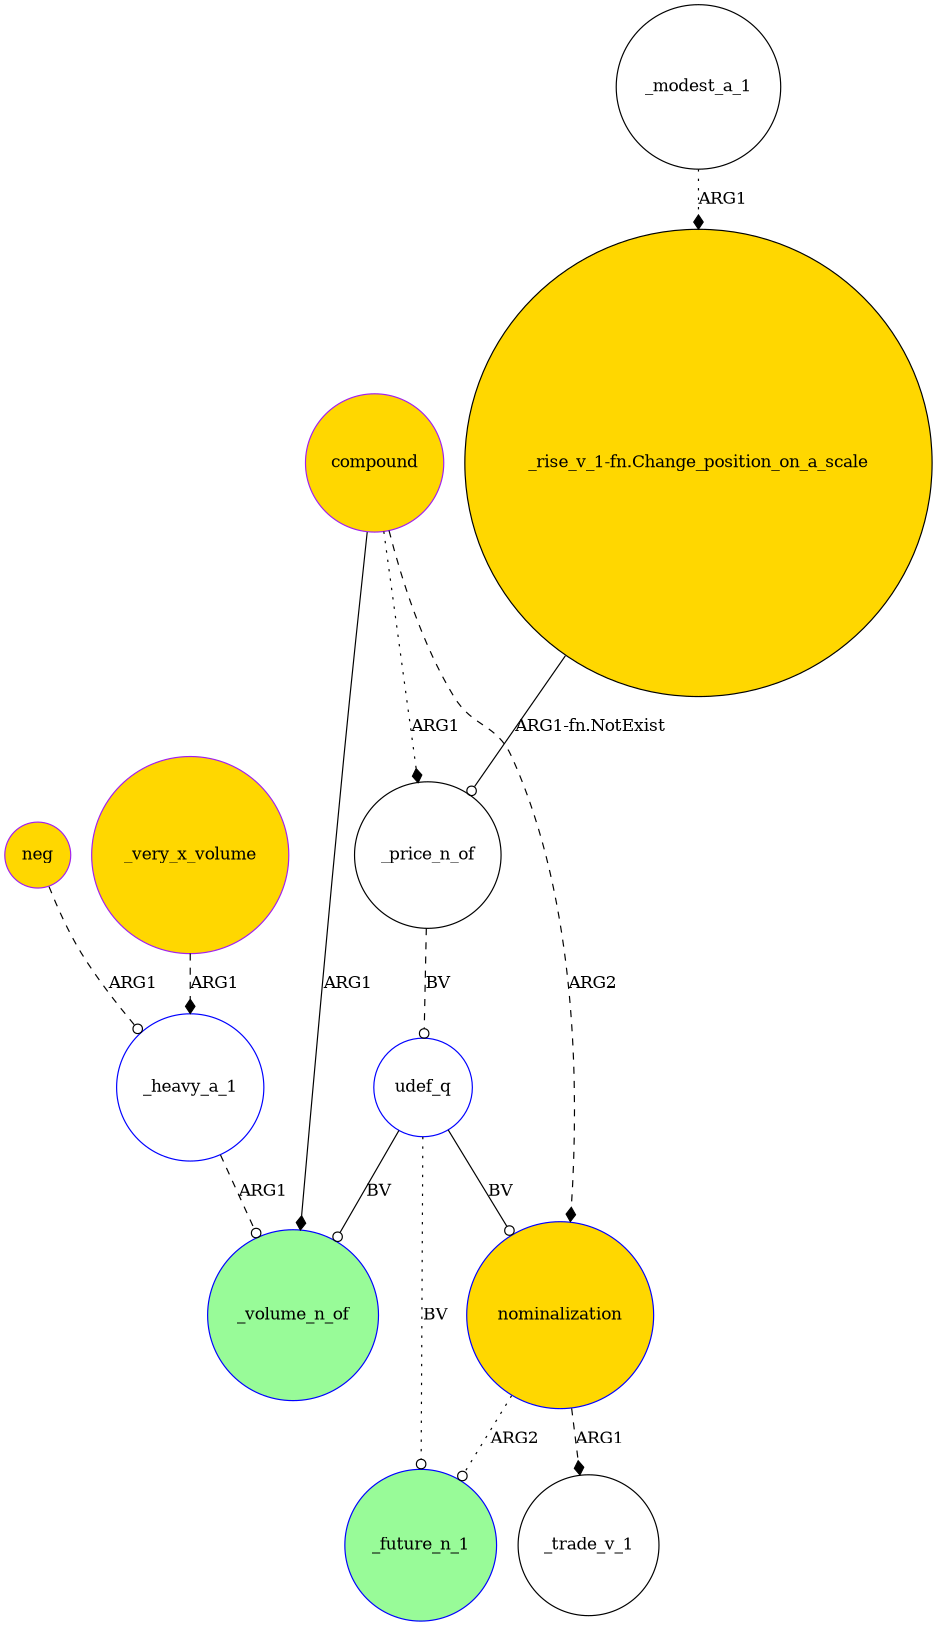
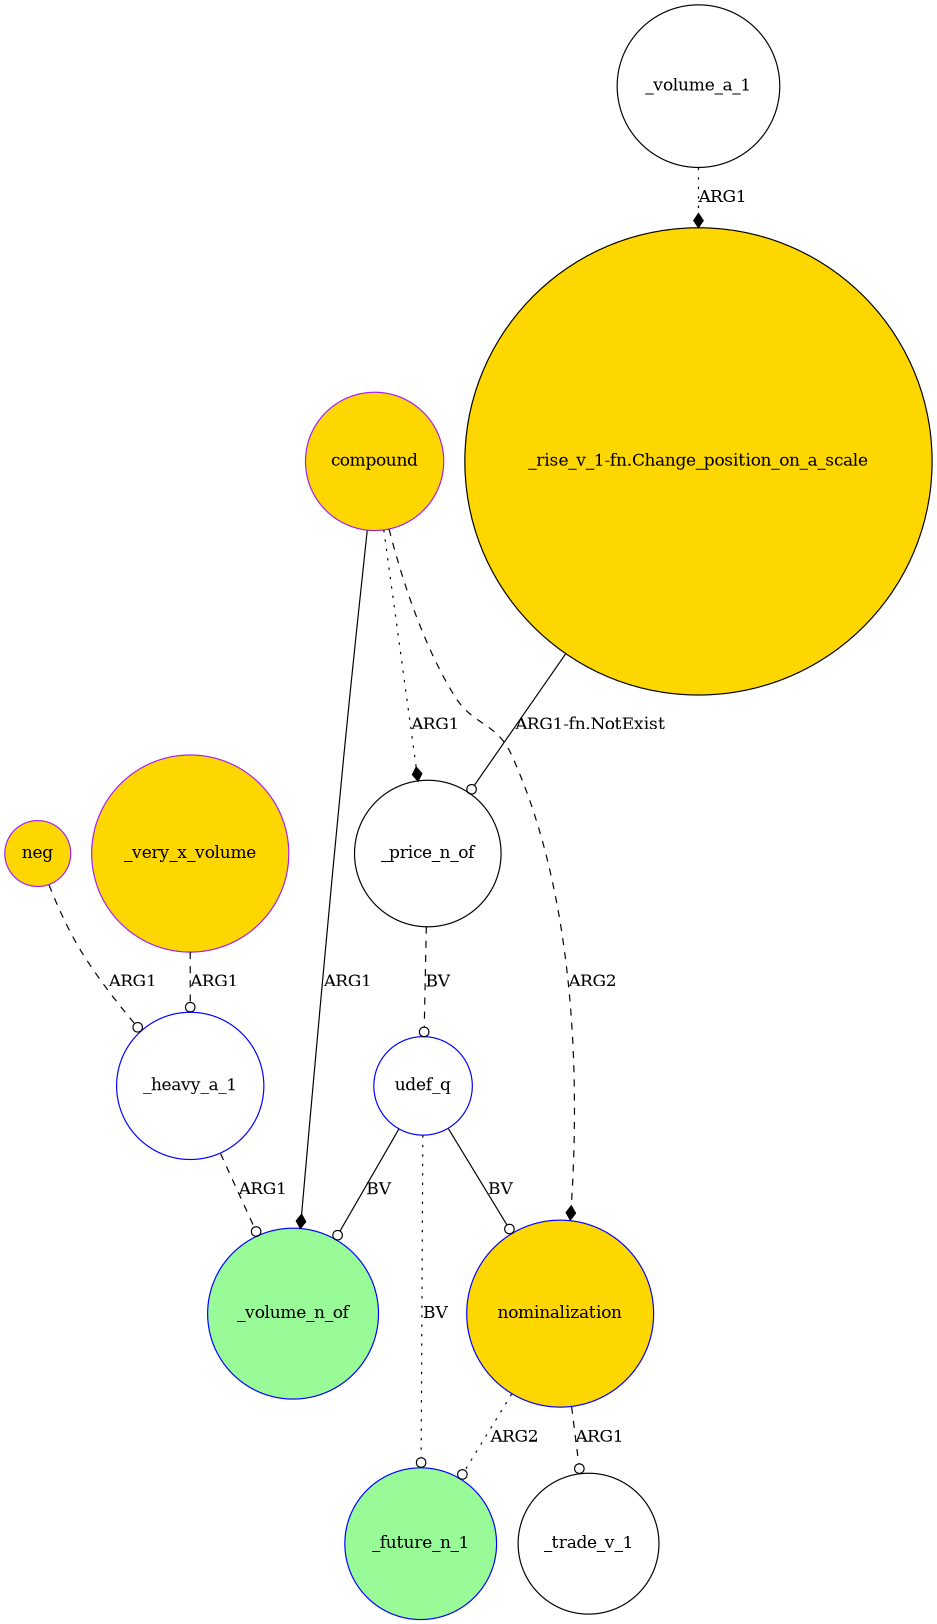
node "_modest_a_1": label "_modest_a_1" -> "_volume_a_1"
edge "_very_x_volume" -> "_heavy_a_1": arrowhead diamond -> odot
edge "nominalization" -> "_trade_v_1": arrowhead diamond -> odot
